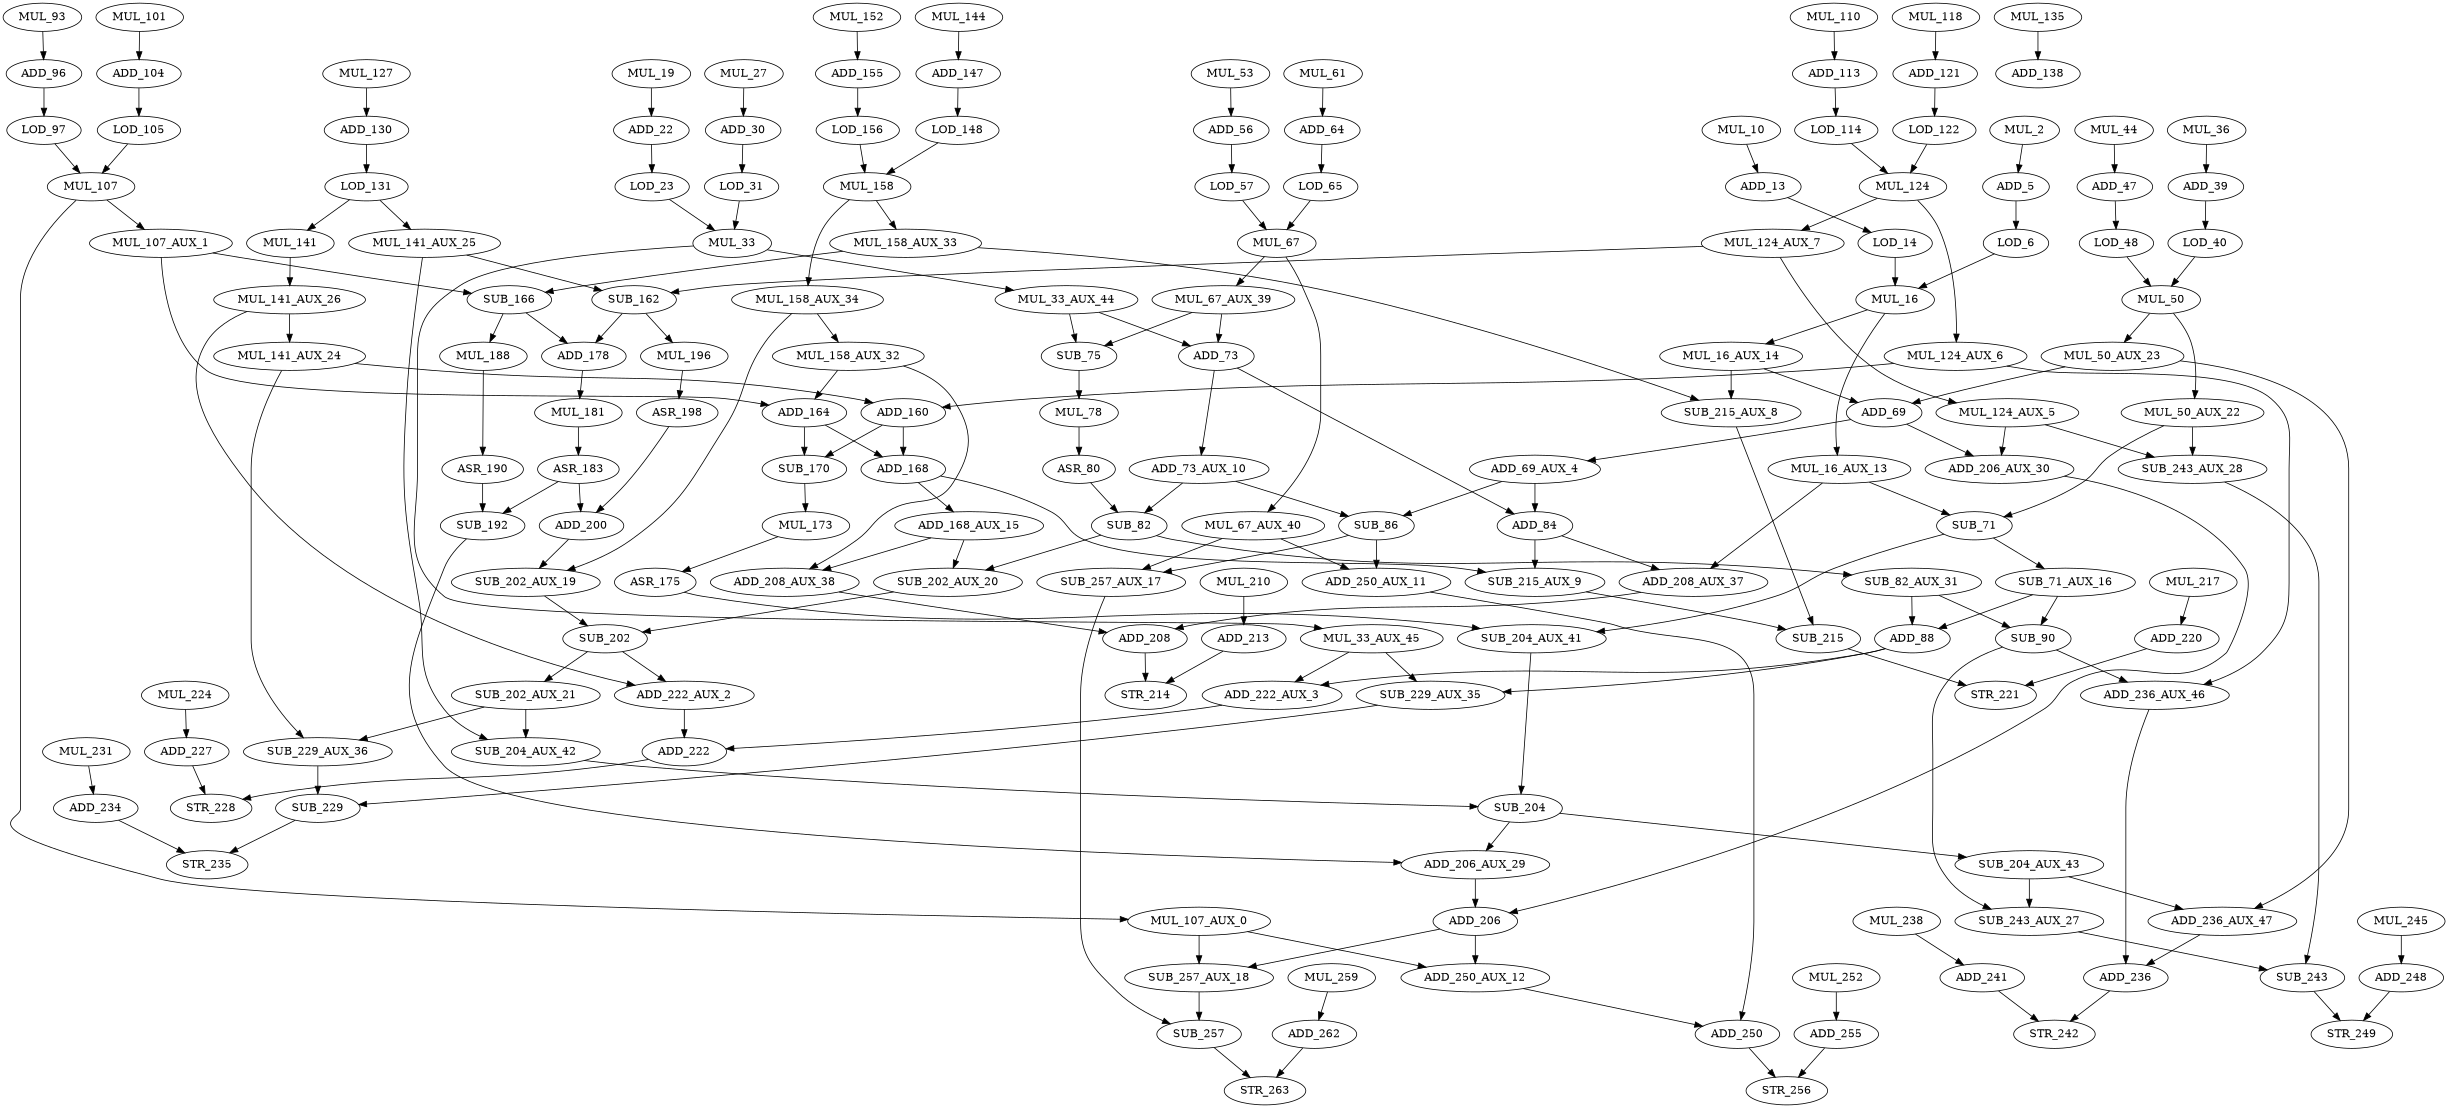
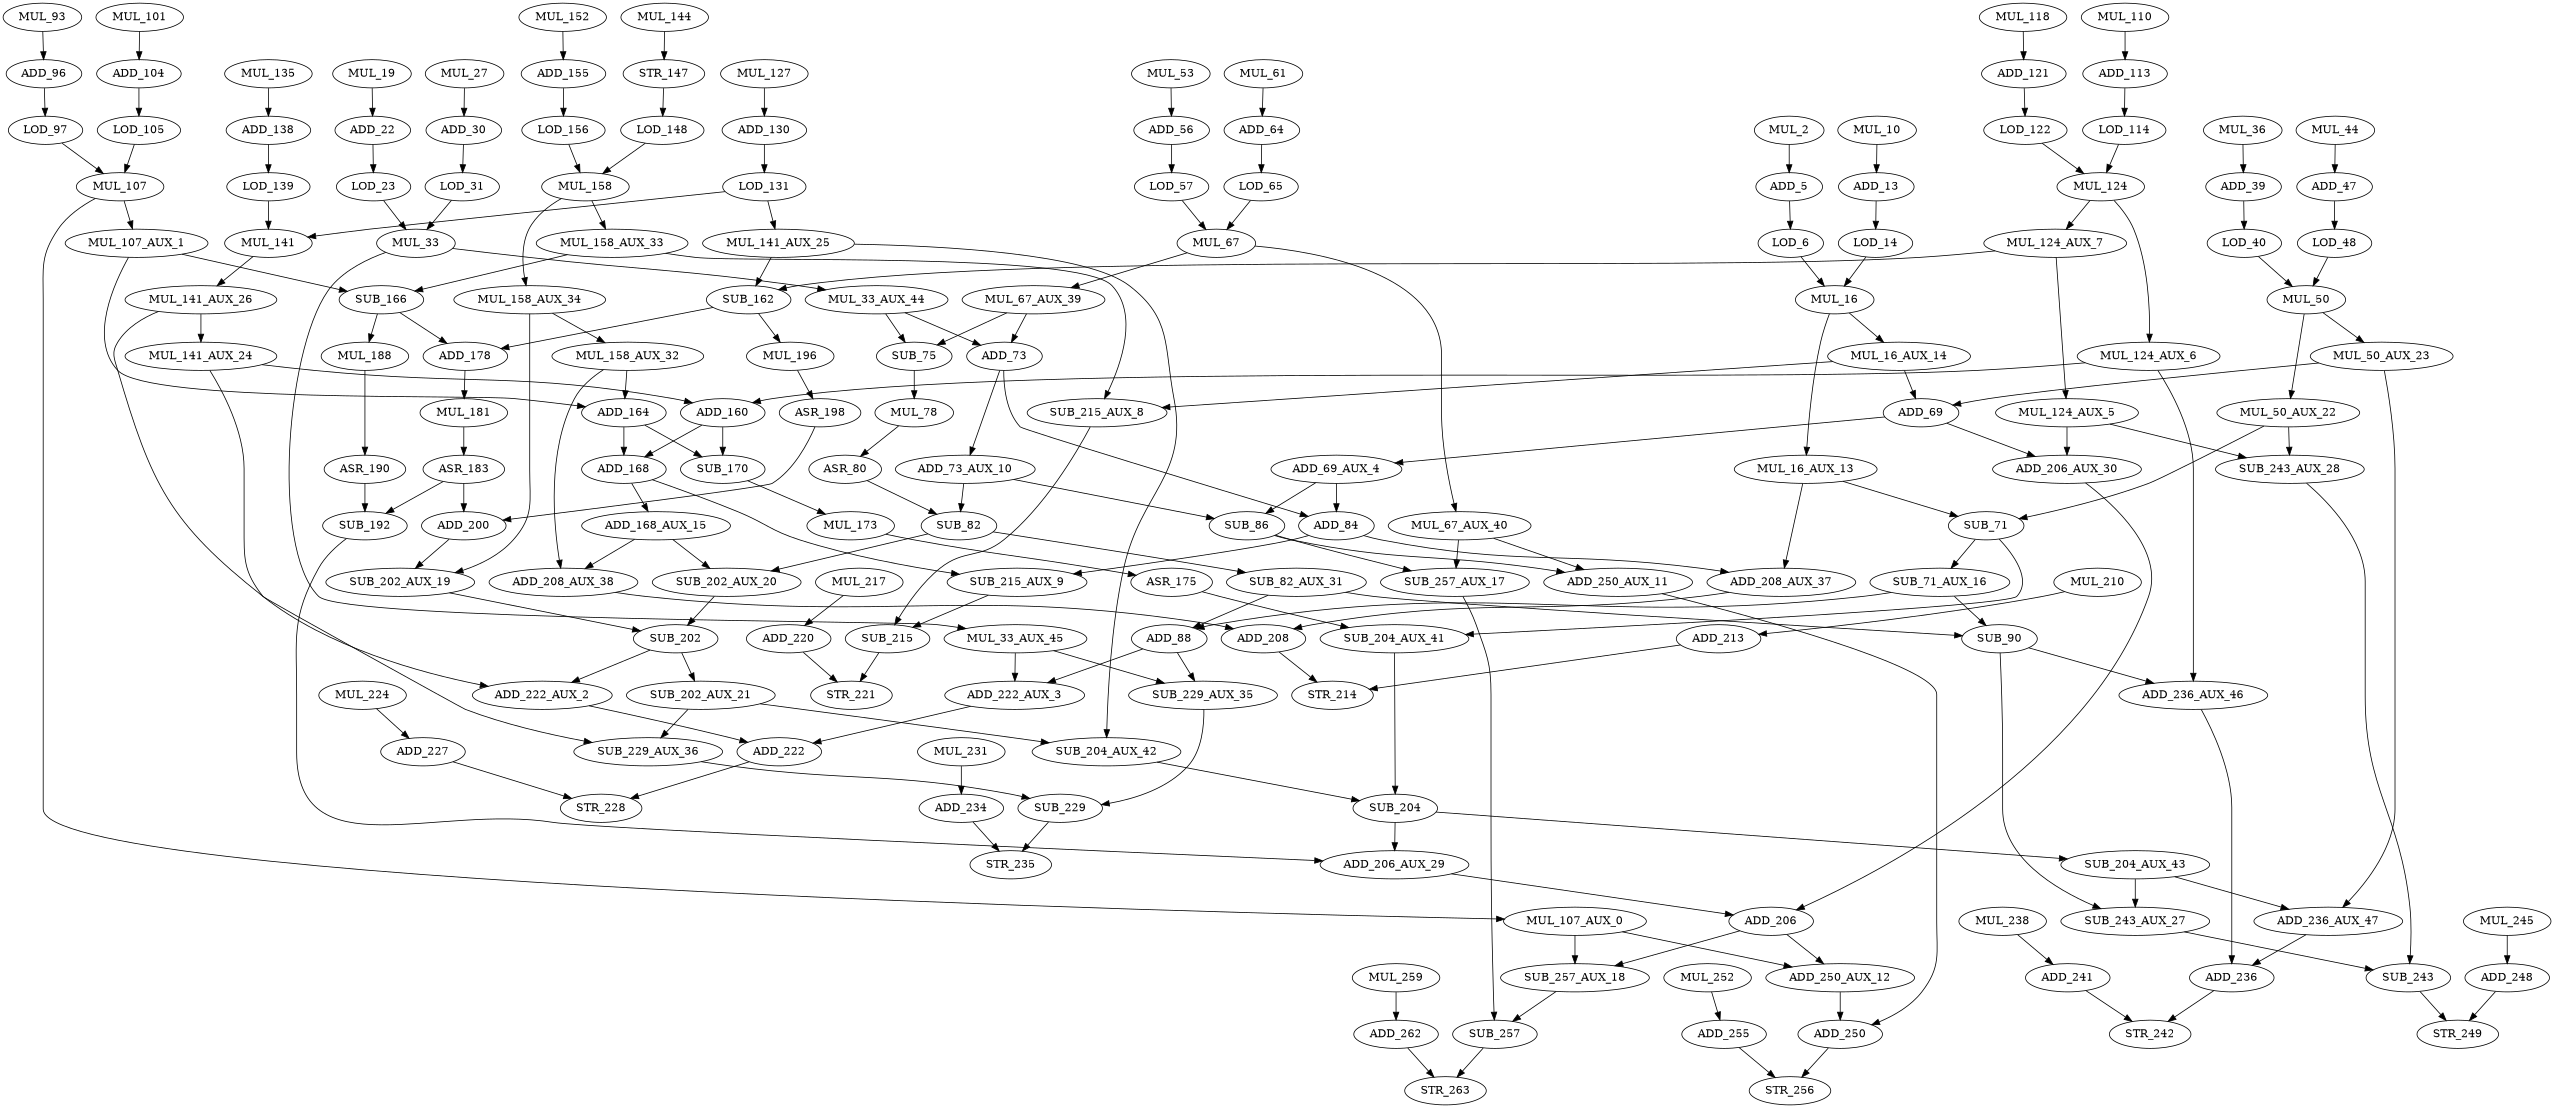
node "ADD_147": label "ADD_147" -> "STR_147"
node "LOD_139": added
